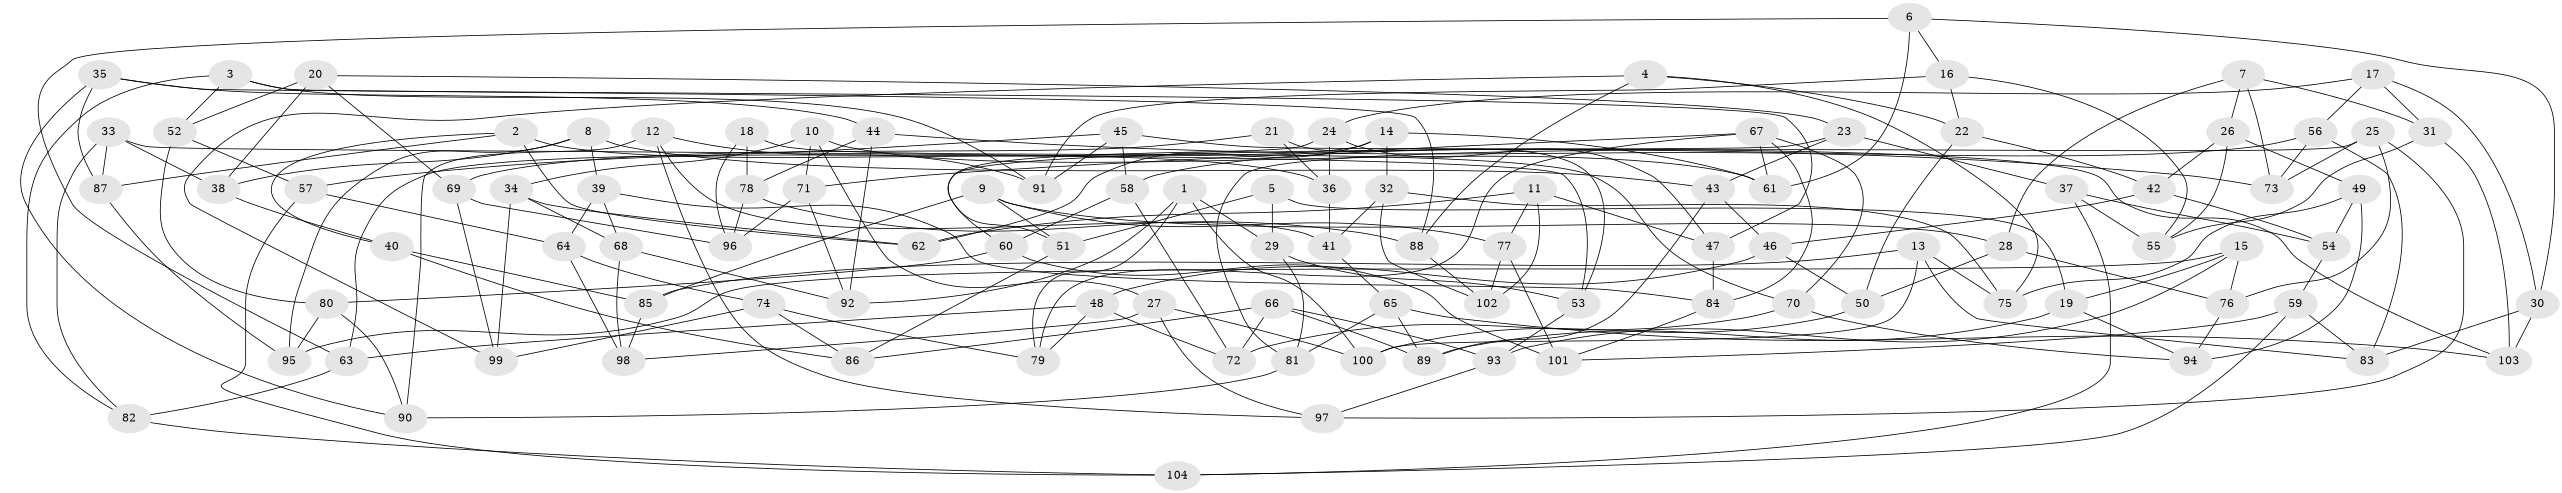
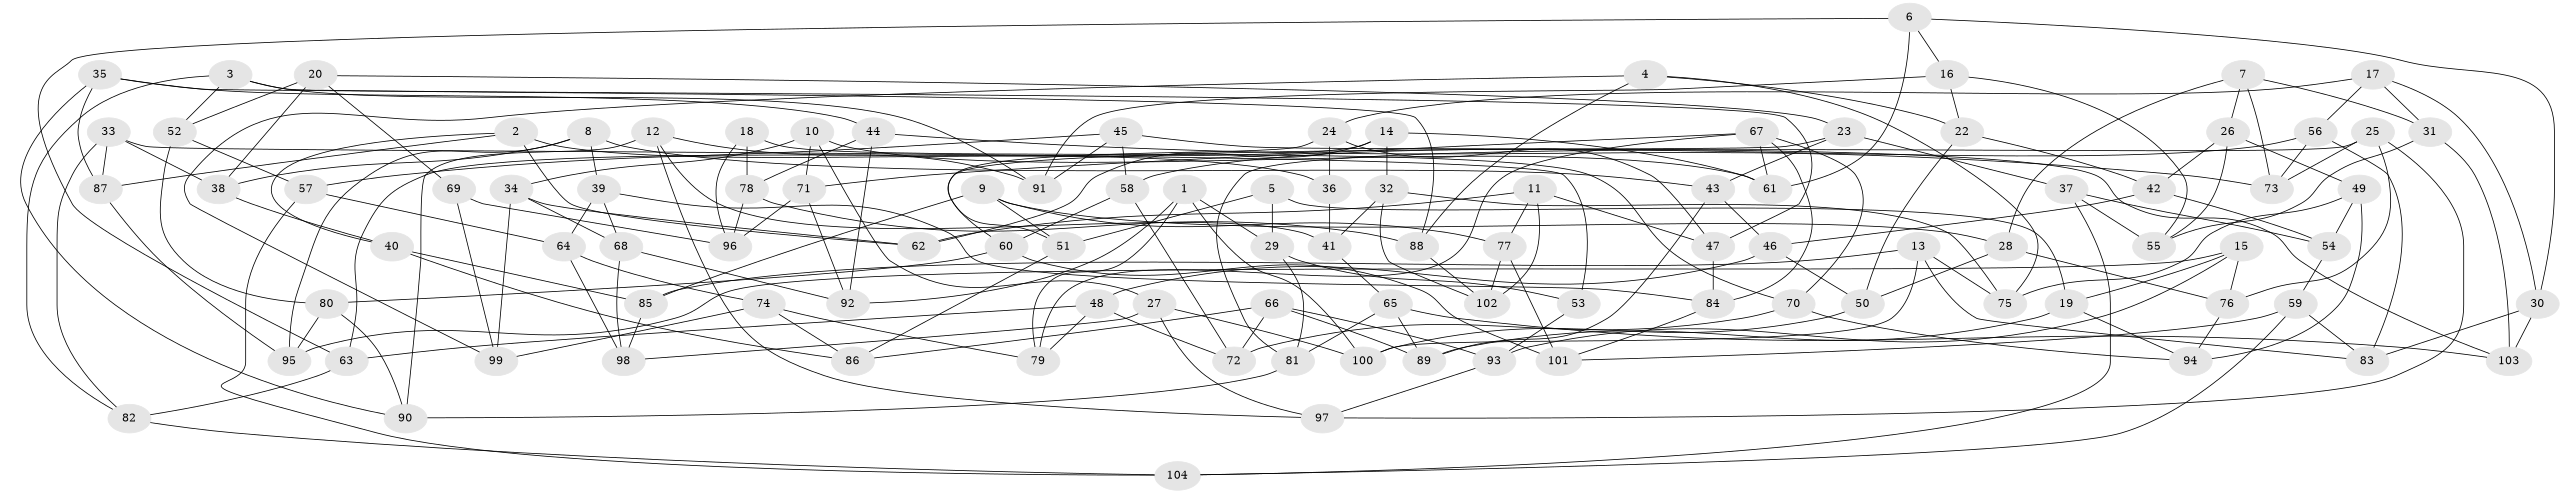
node "21": removed
